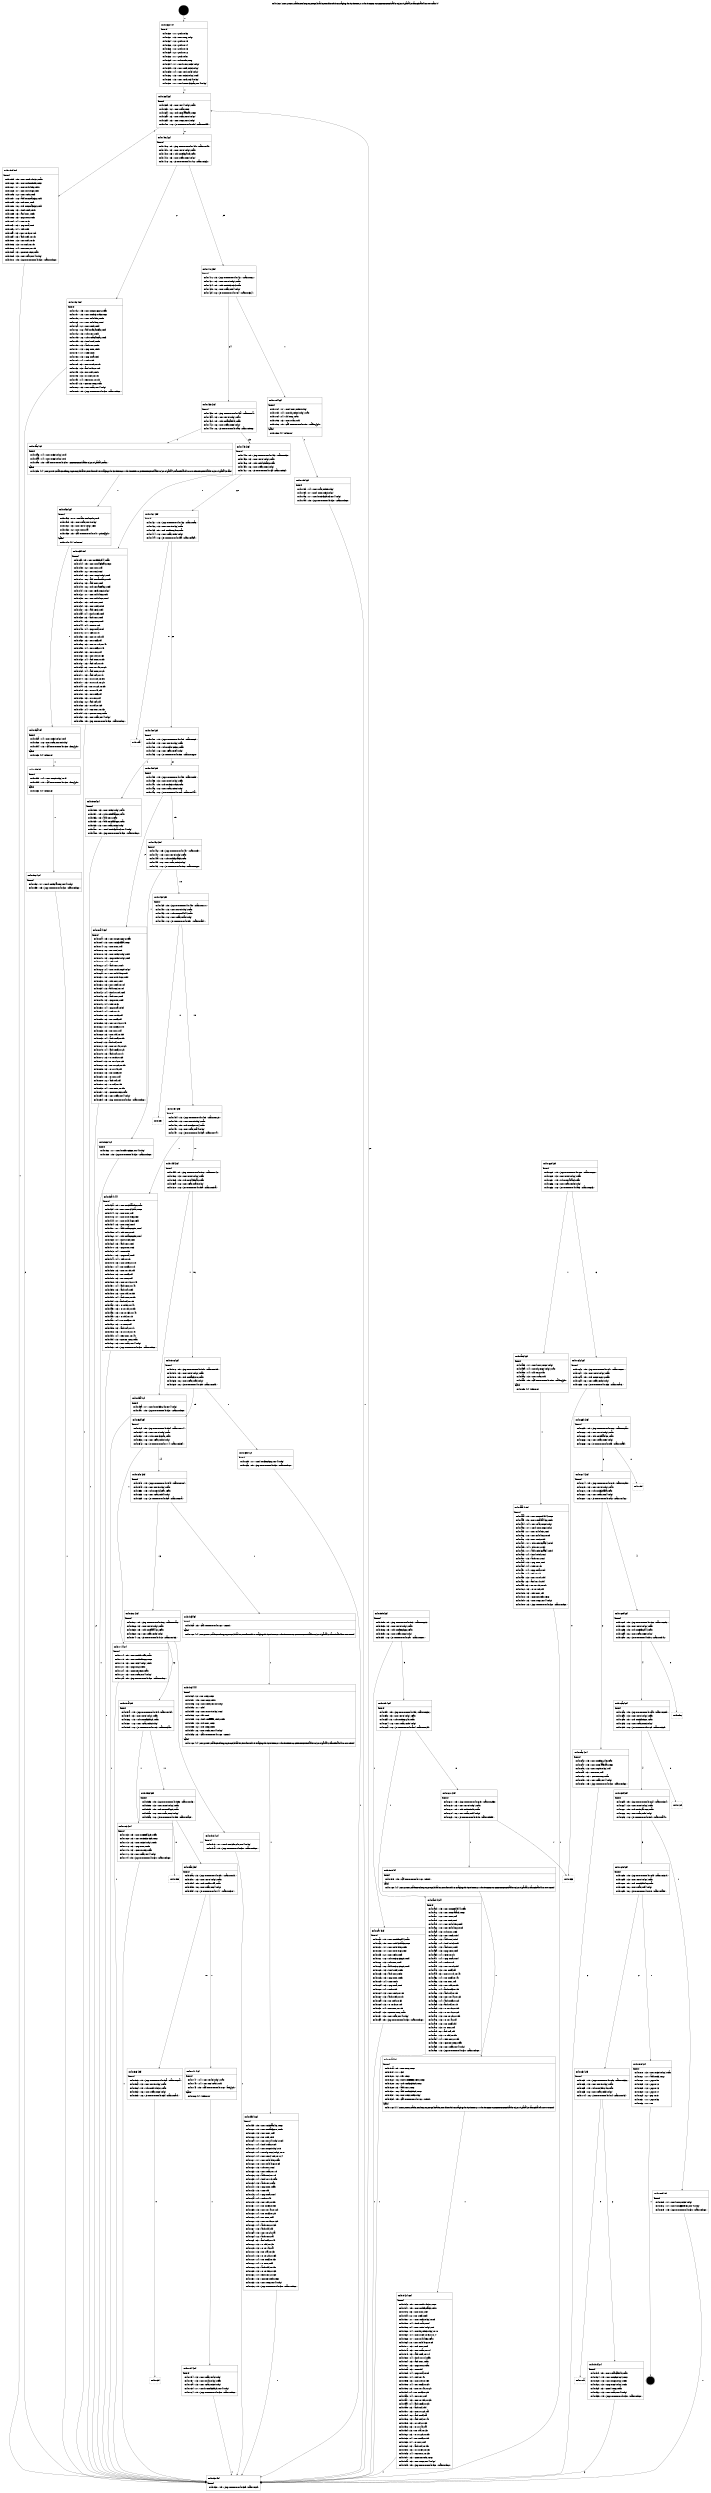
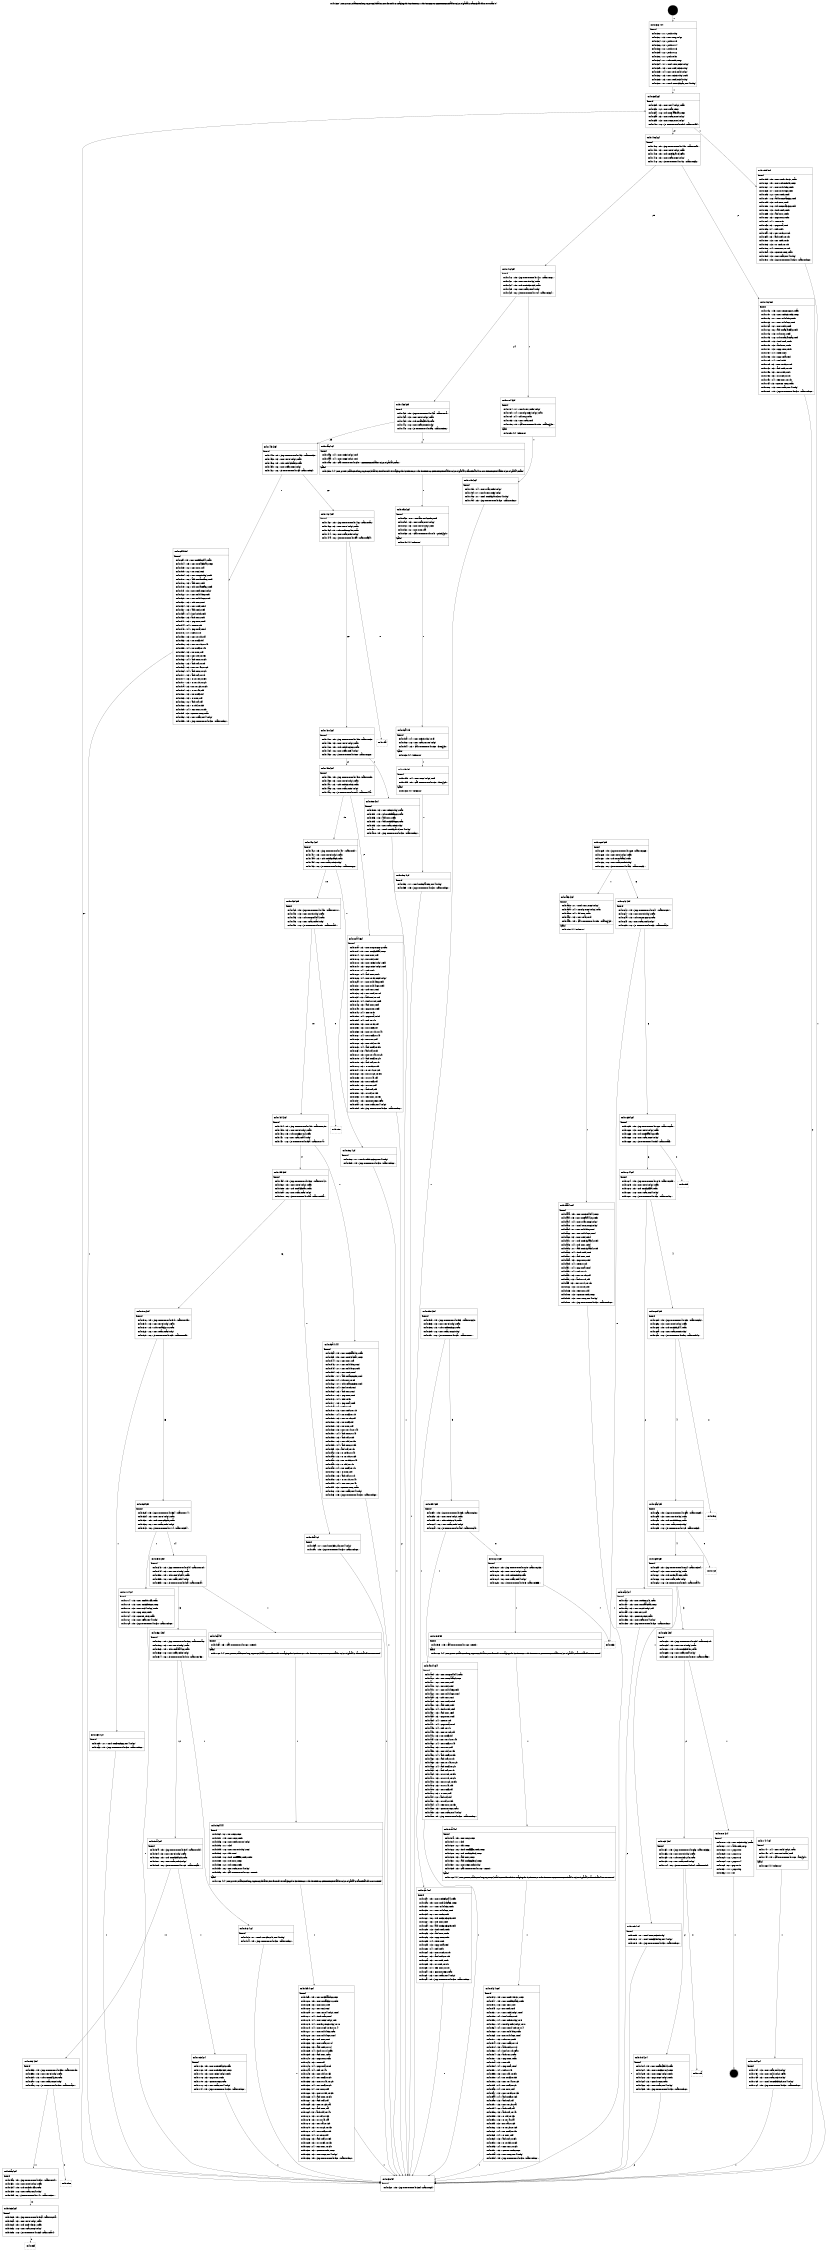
edge "0x4015ac [25]" -> "0x401747 [13]": removed, label "1"
